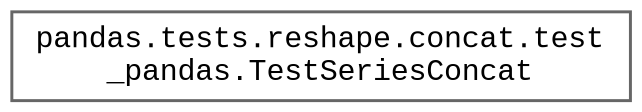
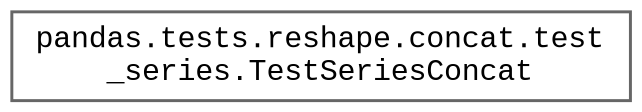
node "pandas.tests.reshape.concat.test _pandas.TestSeriesConcat": label "pandas.tests.reshape.concat.test _pandas.TestSeriesConcat" -> "pandas.tests.reshape.concat.test _series.TestSeriesConcat"
